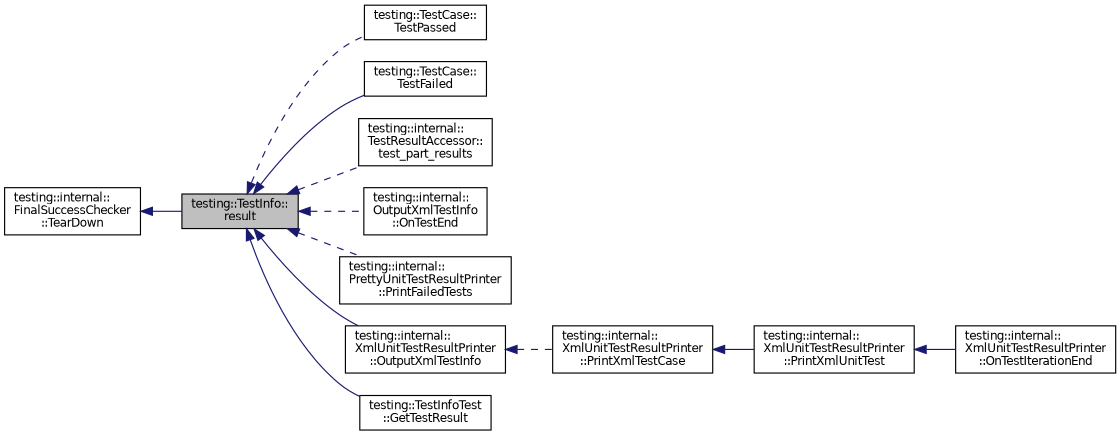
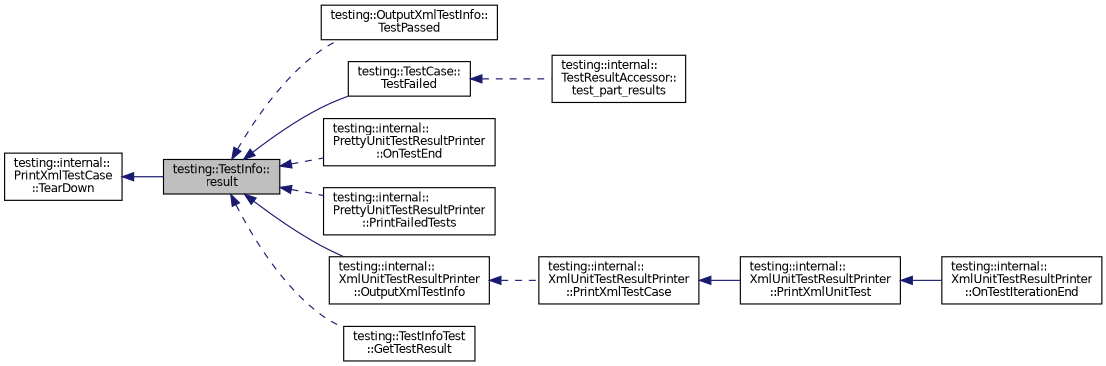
node "testing::TestCase:: TestPassed": label "testing::TestCase:: TestPassed" -> "testing::OutputXmlTestInfo:: TestPassed"
edge "testing::internal:: TestResultAccessor:: test_part_results" -> "testing::TestInfo:: result": now "testing::internal:: TestResultAccessor:: test_part_results" -> "testing::TestCase:: TestFailed"
node "testing::internal:: FinalSuccessChecker ::TearDown": label "testing::internal:: FinalSuccessChecker ::TearDown" -> "testing::internal:: PrintXmlTestCase ::TearDown"
node "testing::internal:: OutputXmlTestInfo ::OnTestEnd": label "testing::internal:: OutputXmlTestInfo ::OnTestEnd" -> "testing::internal:: PrettyUnitTestResultPrinter ::OnTestEnd"
edge "testing::TestInfoTest ::GetTestResult" -> "testing::TestInfo:: result": style solid -> dashed
